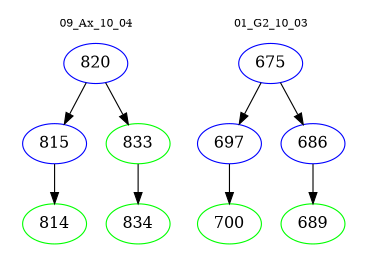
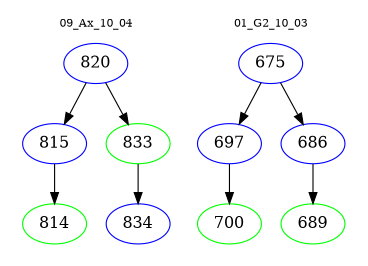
node "834": color green -> blue
